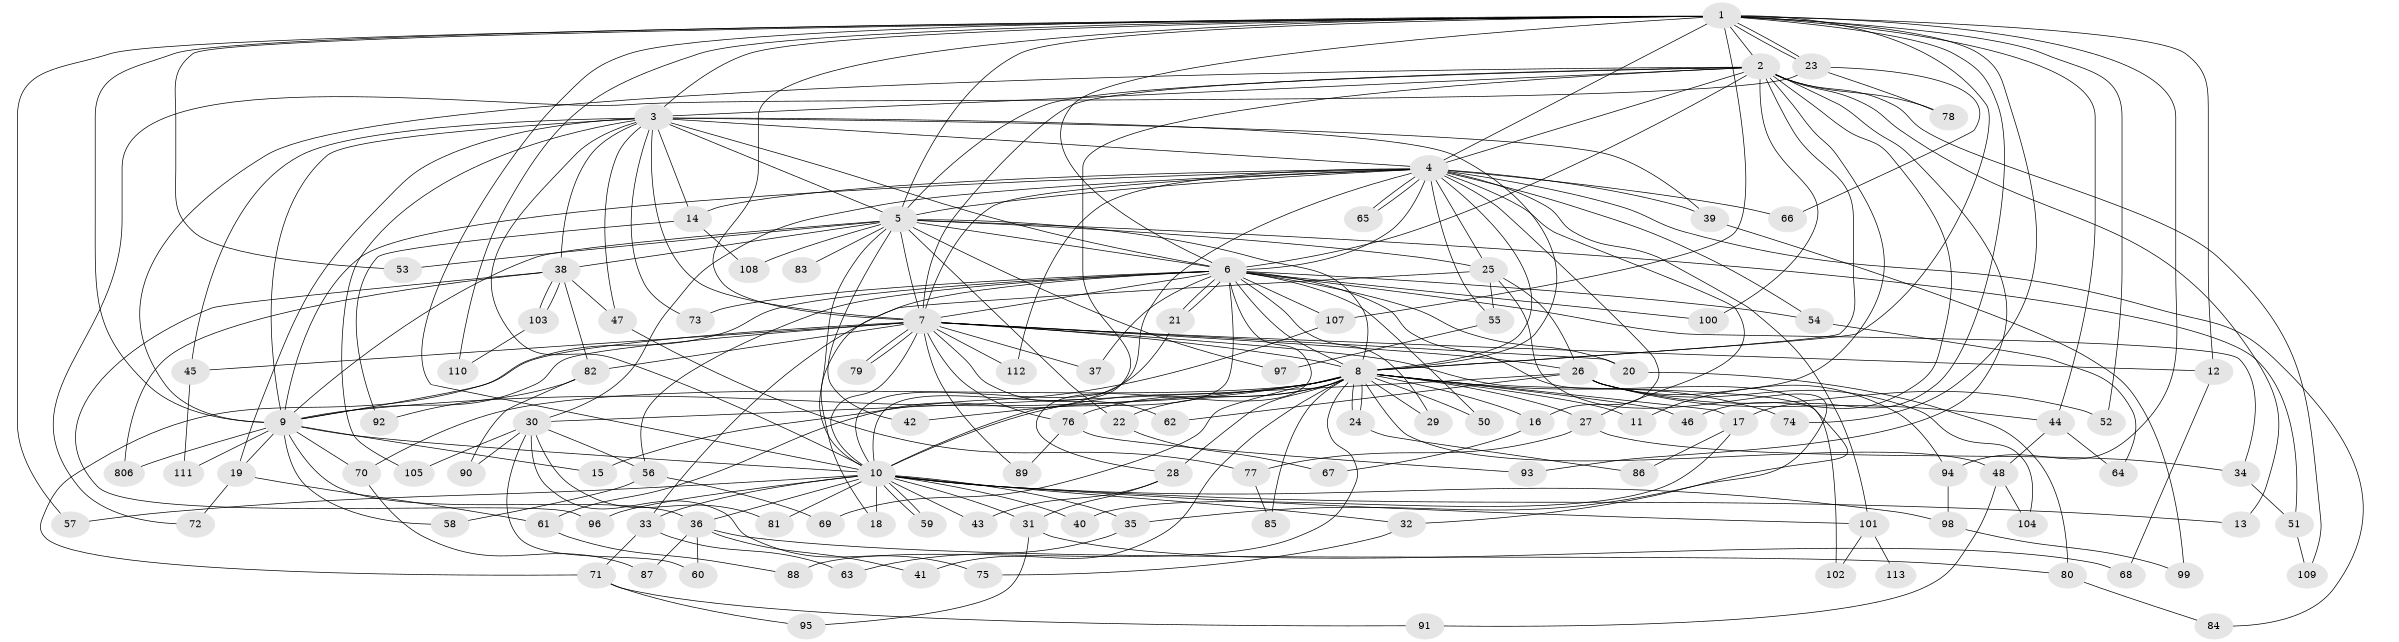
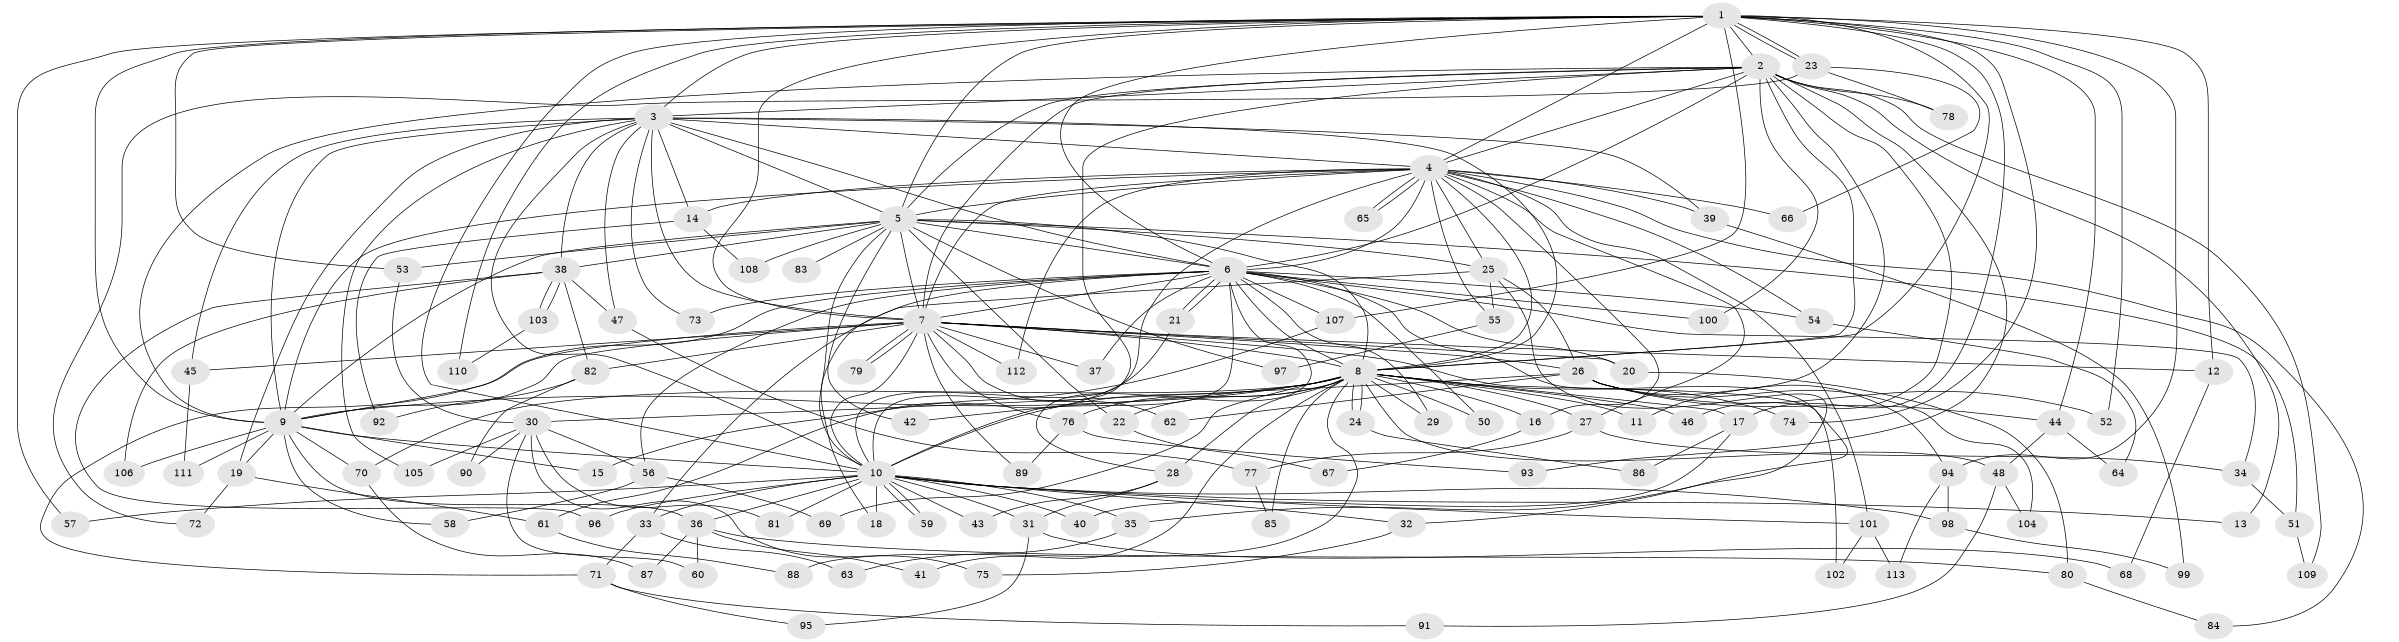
edge "4" -- "30": now "53" -- "30"
node "806": label "806" -> "106"
edge "94" -- "113": added
